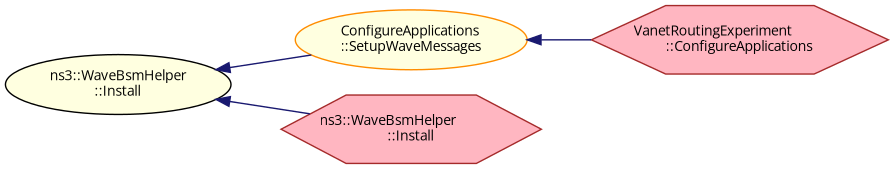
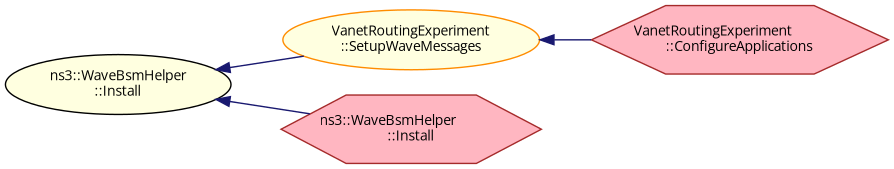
node "ConfigureApplications ::SetupWaveMessages": label "ConfigureApplications ::SetupWaveMessages" -> "VanetRoutingExperiment ::SetupWaveMessages"
